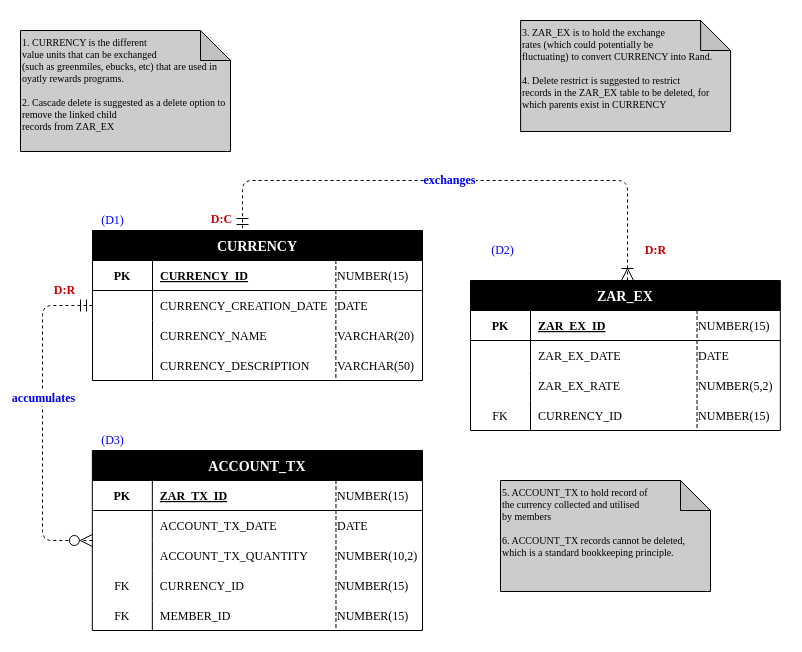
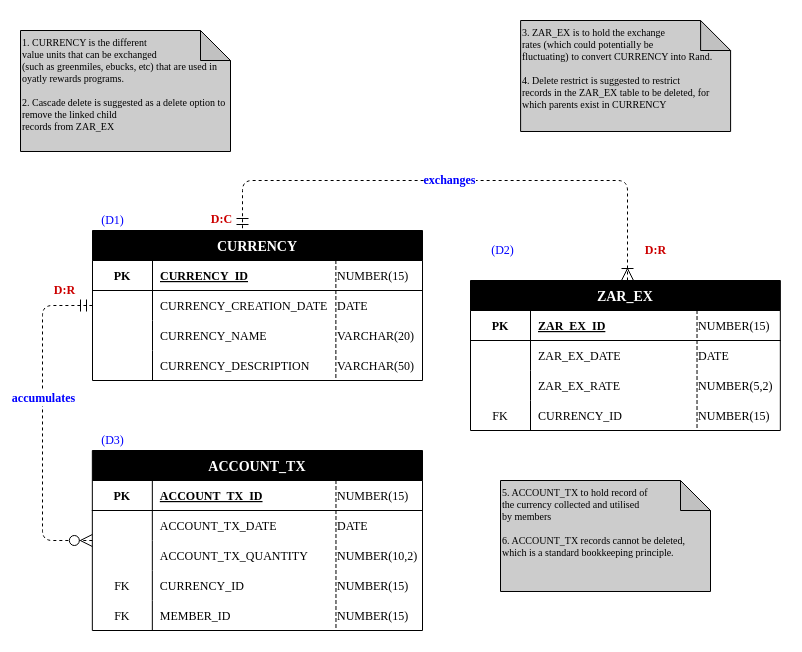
node "ZAR_TX_ID": label "ZAR_TX_ID" -> "ACCOUNT_TX_ID"
